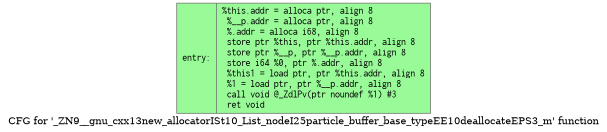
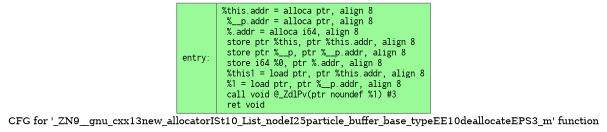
node "entry:": text "%.addr = alloca i68, align 8" -> "%.addr = alloca i64, align 8"
